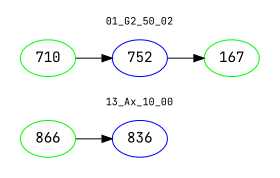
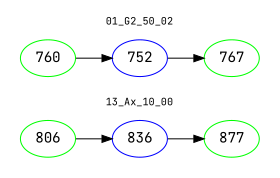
node "710": label "710" -> "760"
node "167": label "167" -> "767"
node "866": label "866" -> "806"
node "877": added
